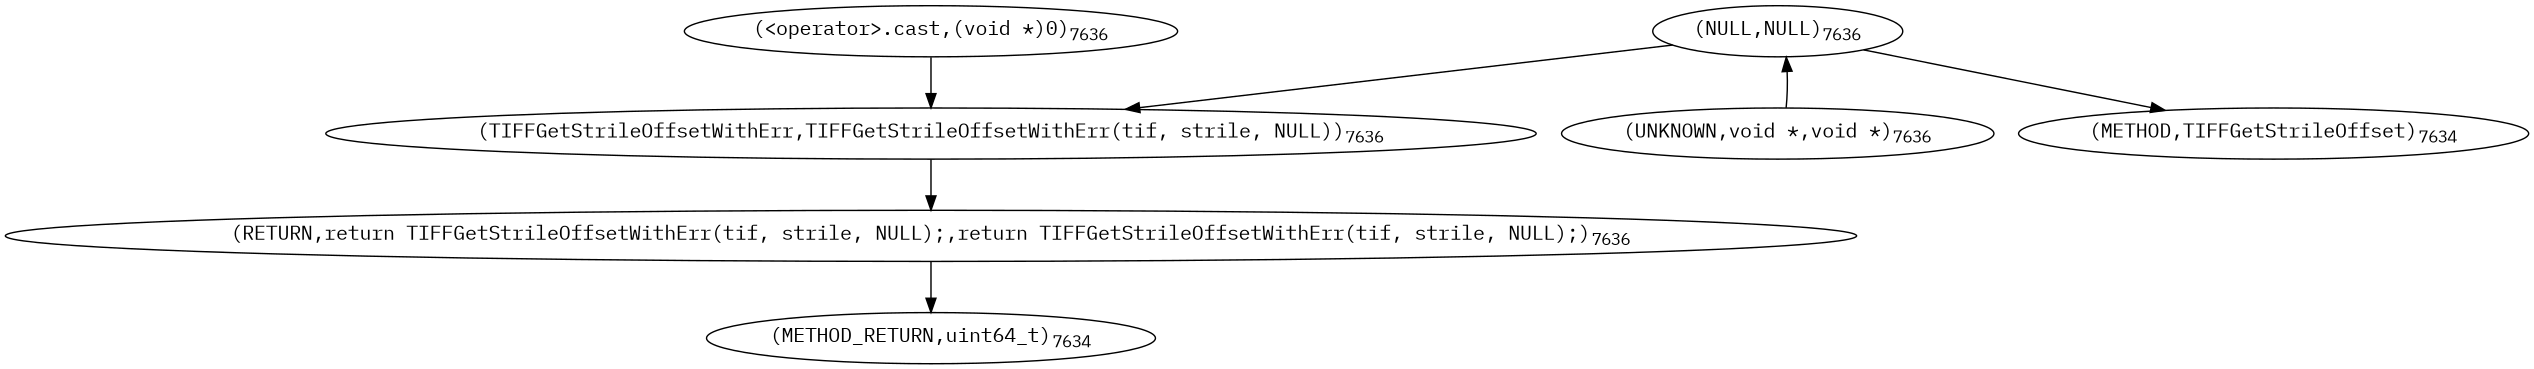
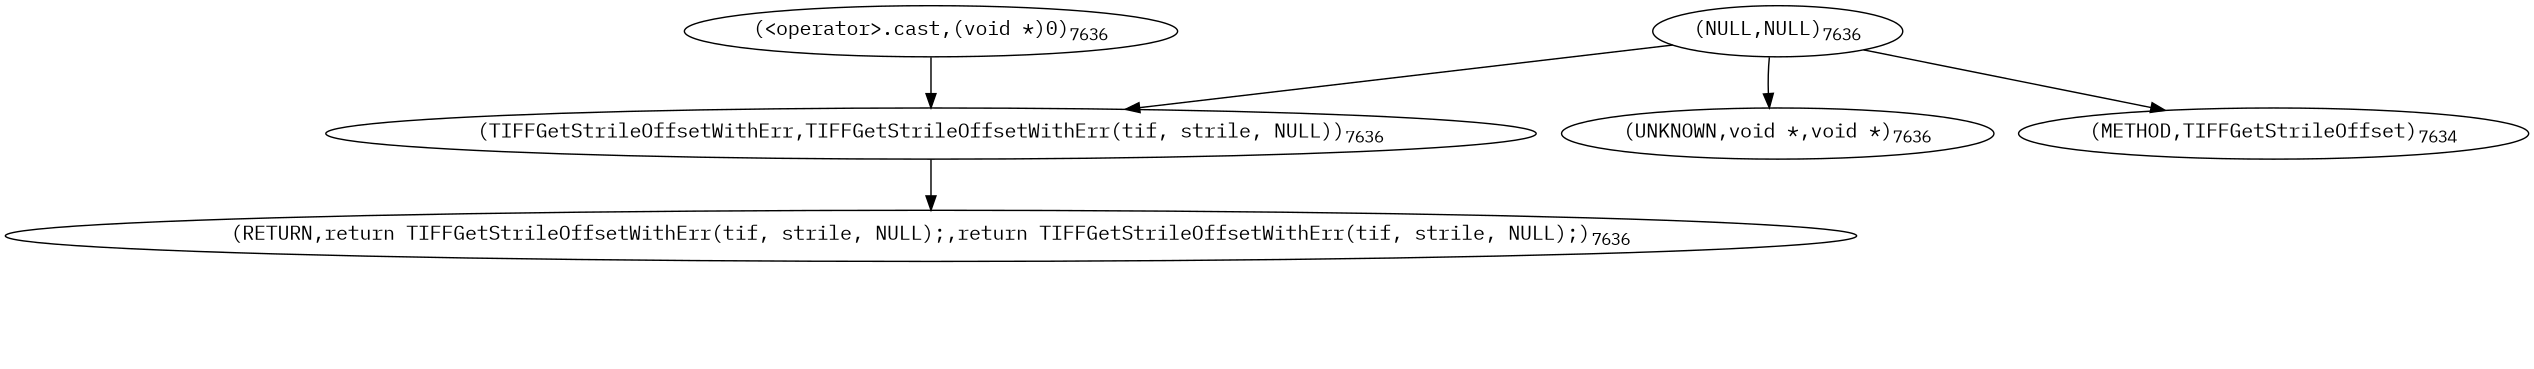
edge "(UNKNOWN,void *,void *)" -> "(NULL,NULL)": reversed
node "(METHOD_RETURN,uint64_t)": removed
